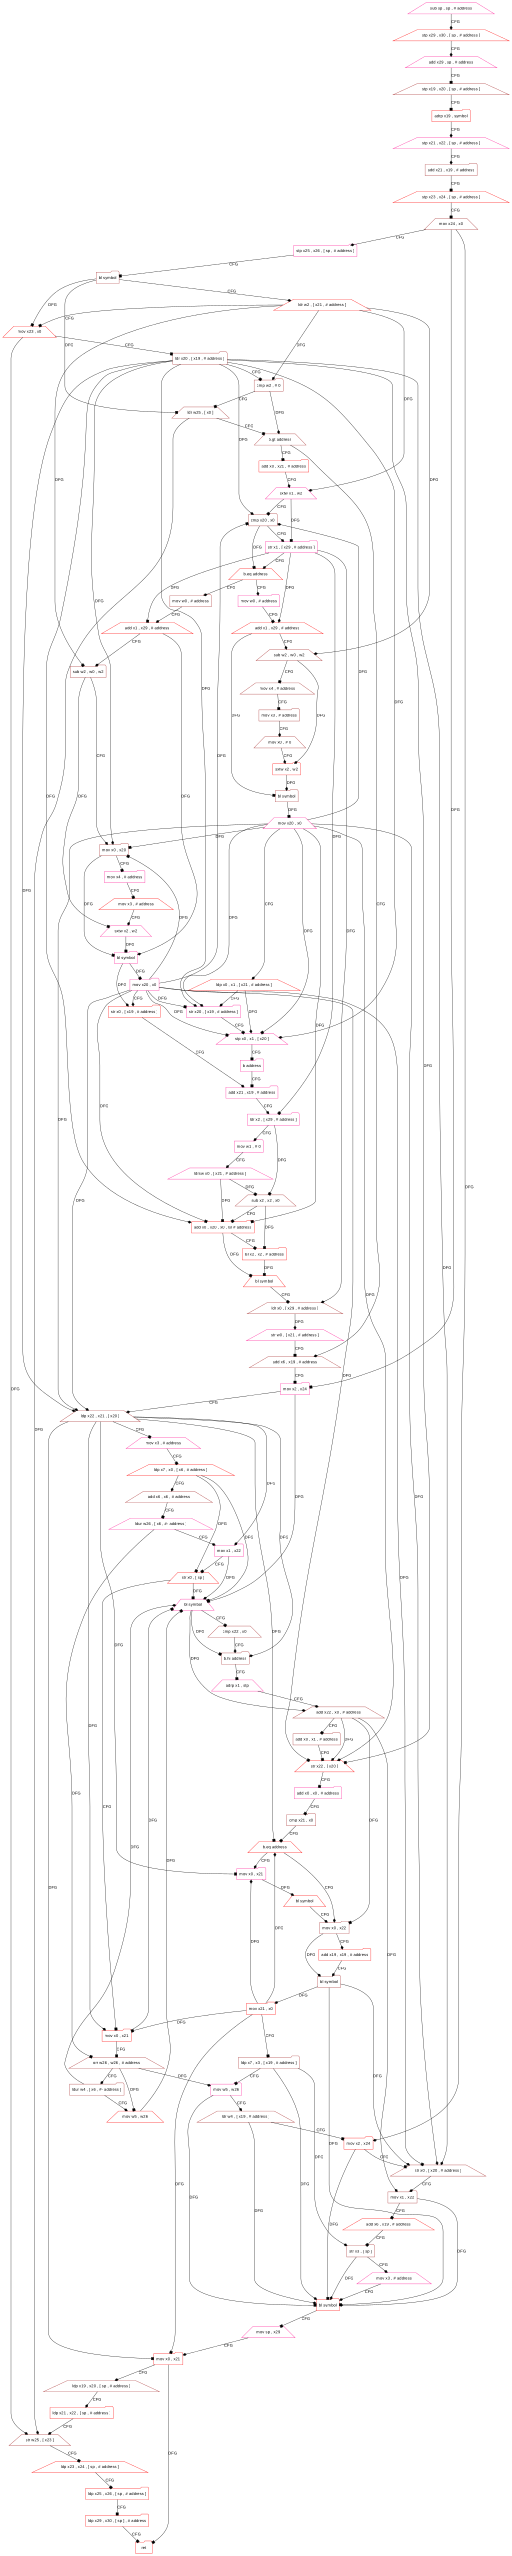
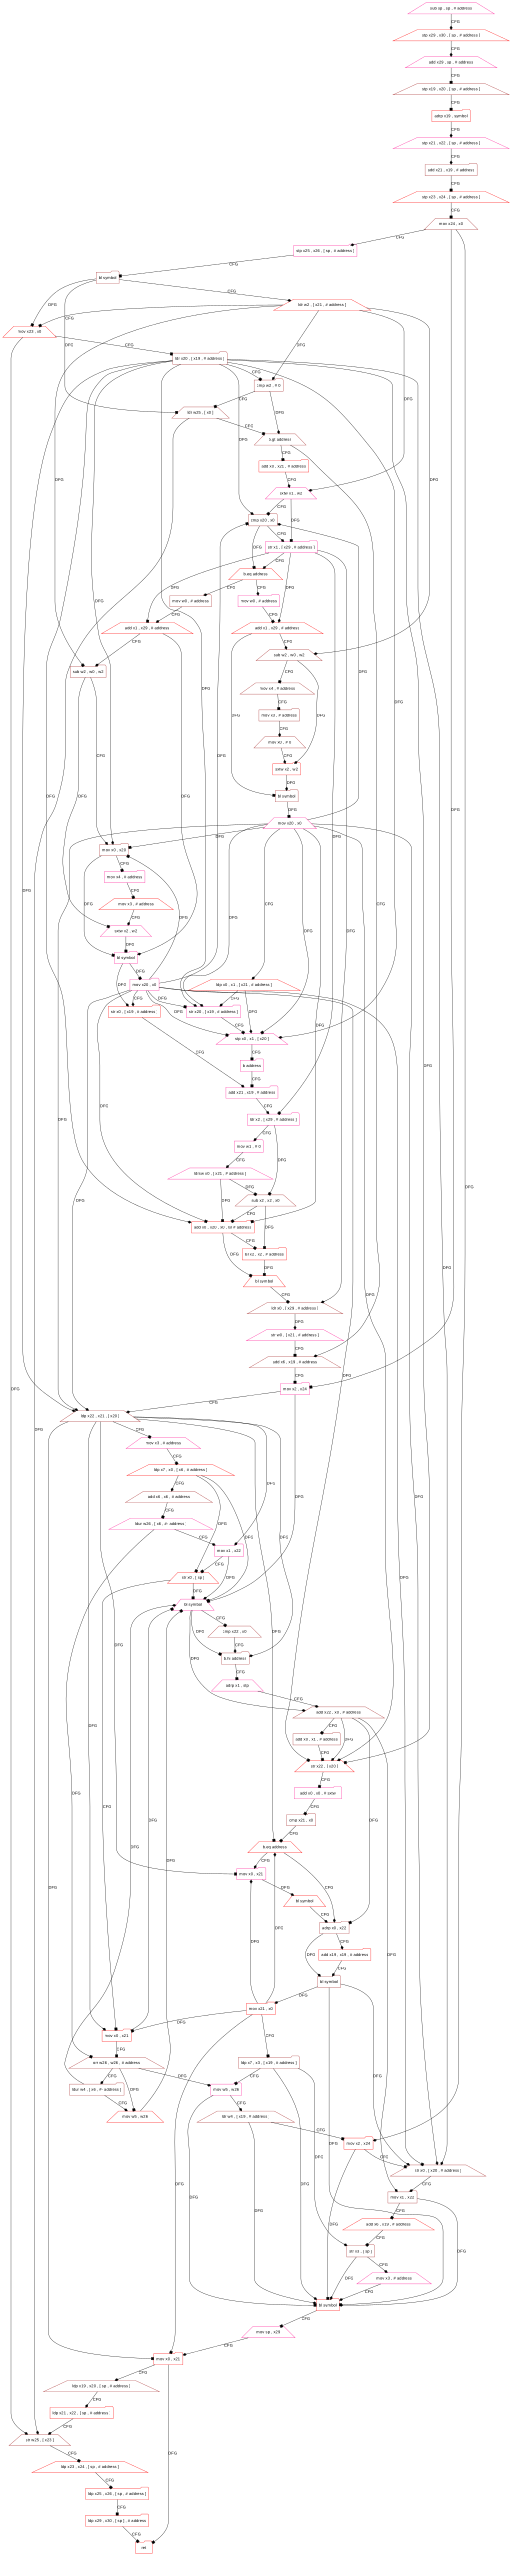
node "add x0 , x0 , # address": label "add x0 , x0 , # address" -> "add x0 , x0 , # sxtw"
node "mov x0 , x22": label "mov x0 , x22" -> "adrp x0 , x22"
